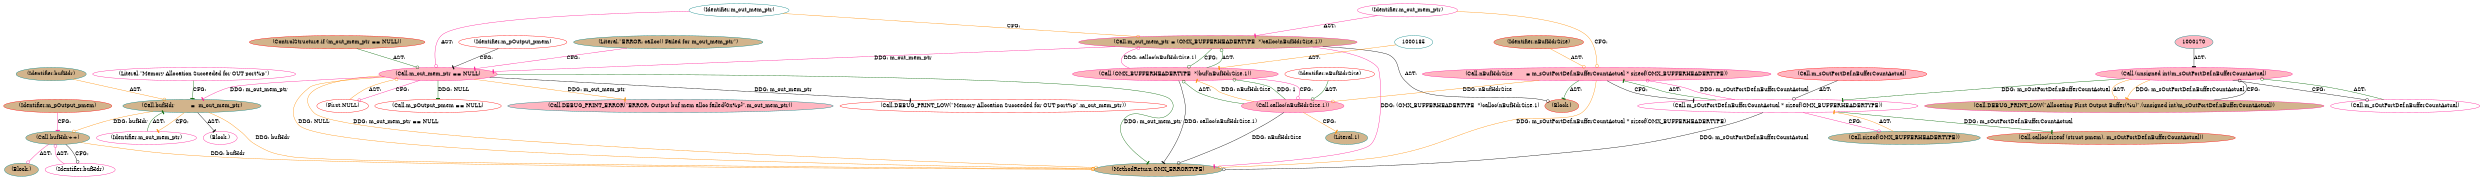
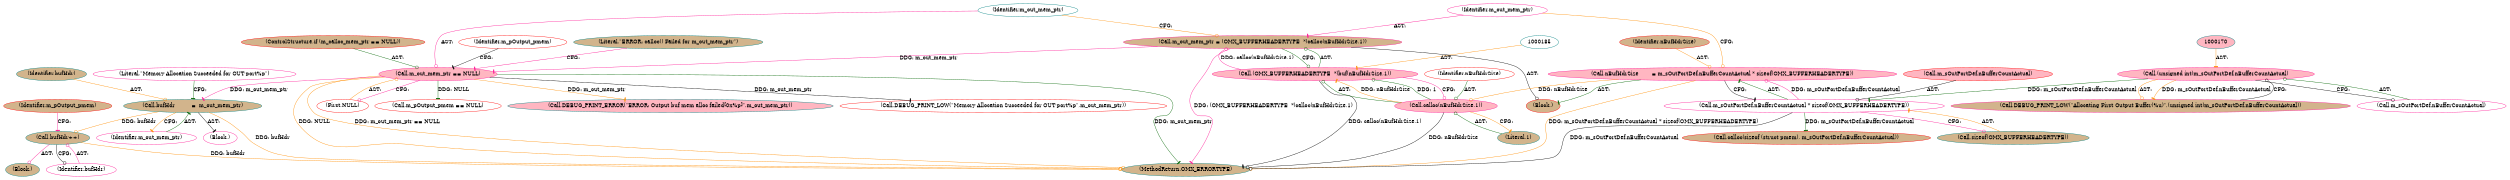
node "(ControlStructure,if (m_out_mem_ptr == NULL))": label "(ControlStructure,if (m_out_mem_ptr == NULL))" -> "(ControlStructure,if (m_calloc_mem_ptr == NULL))"
edge "1000170" -> "(Call,(unsigned int)m_sOutPortDef.nBufferCountActual)": color black -> darkorange
edge "(Literal,1)" -> "(Call,calloc(nBufHdrSize,1))": added, label "AST:"
